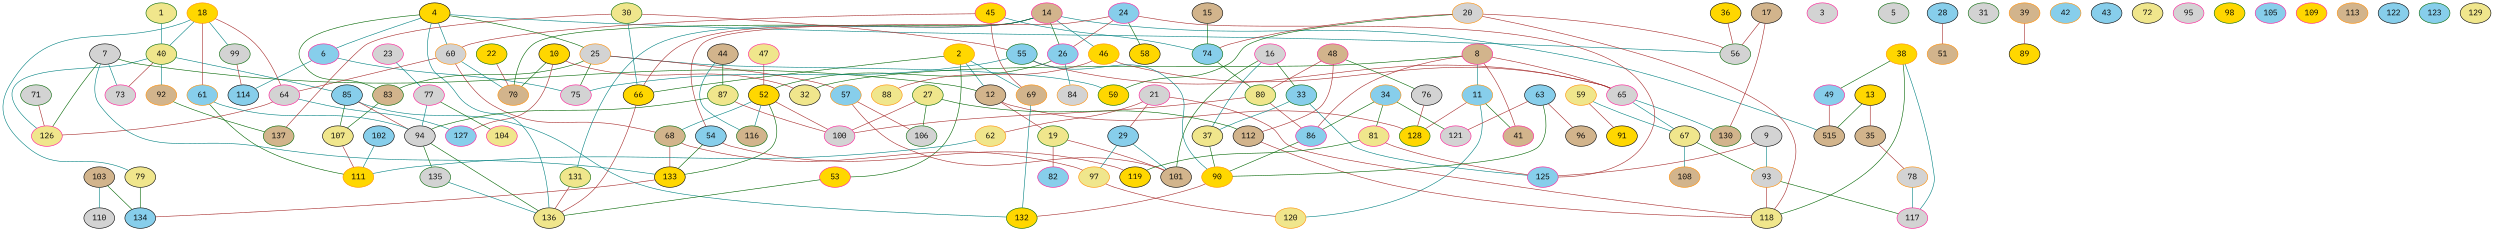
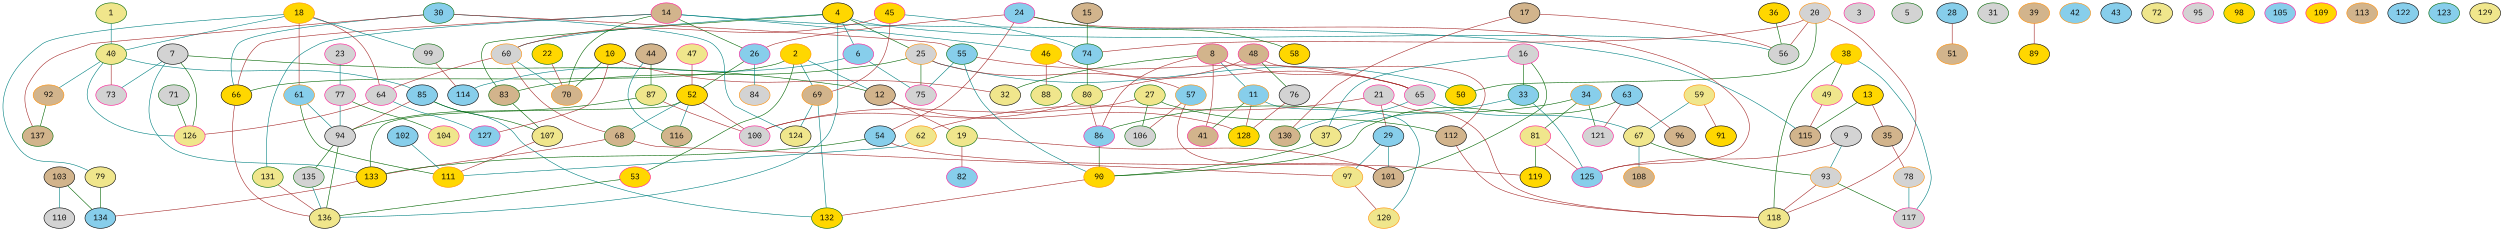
node "30": fillcolor khaki -> skyblue
edge "36" -- "56": color brown -> darkgreen
node "88": color darkorange -> darkgreen
node "49": fillcolor skyblue -> khaki
edge "71" -- "126": color brown -> darkgreen
node "124": added
node "515": label "515" -> "115"
